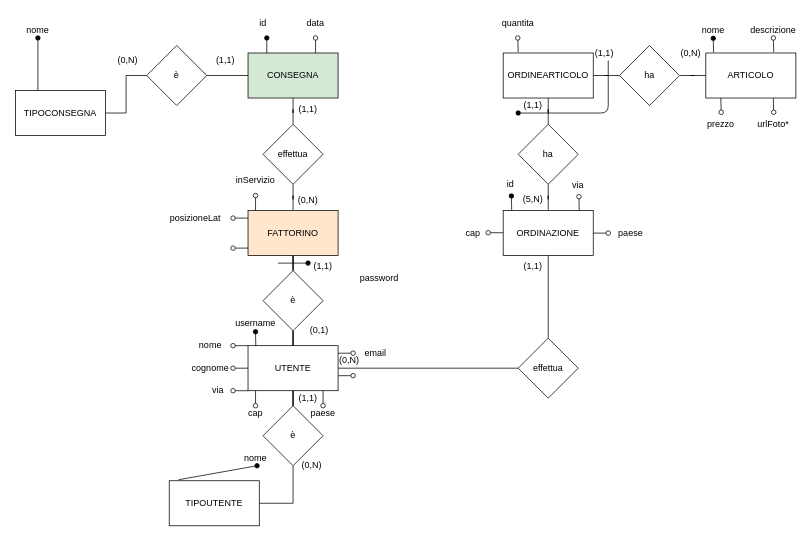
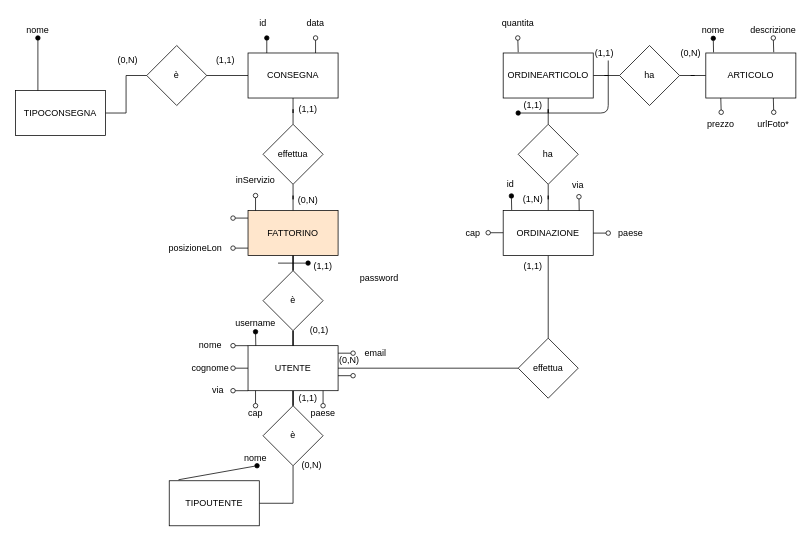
node "CONSEGNA": fillcolor #d5e8d4 -> #ffffff
node "(5,N)": label "(5,N)" -> "(1,N)"
node "posizioneLat": removed
node "posizioneLon": added
